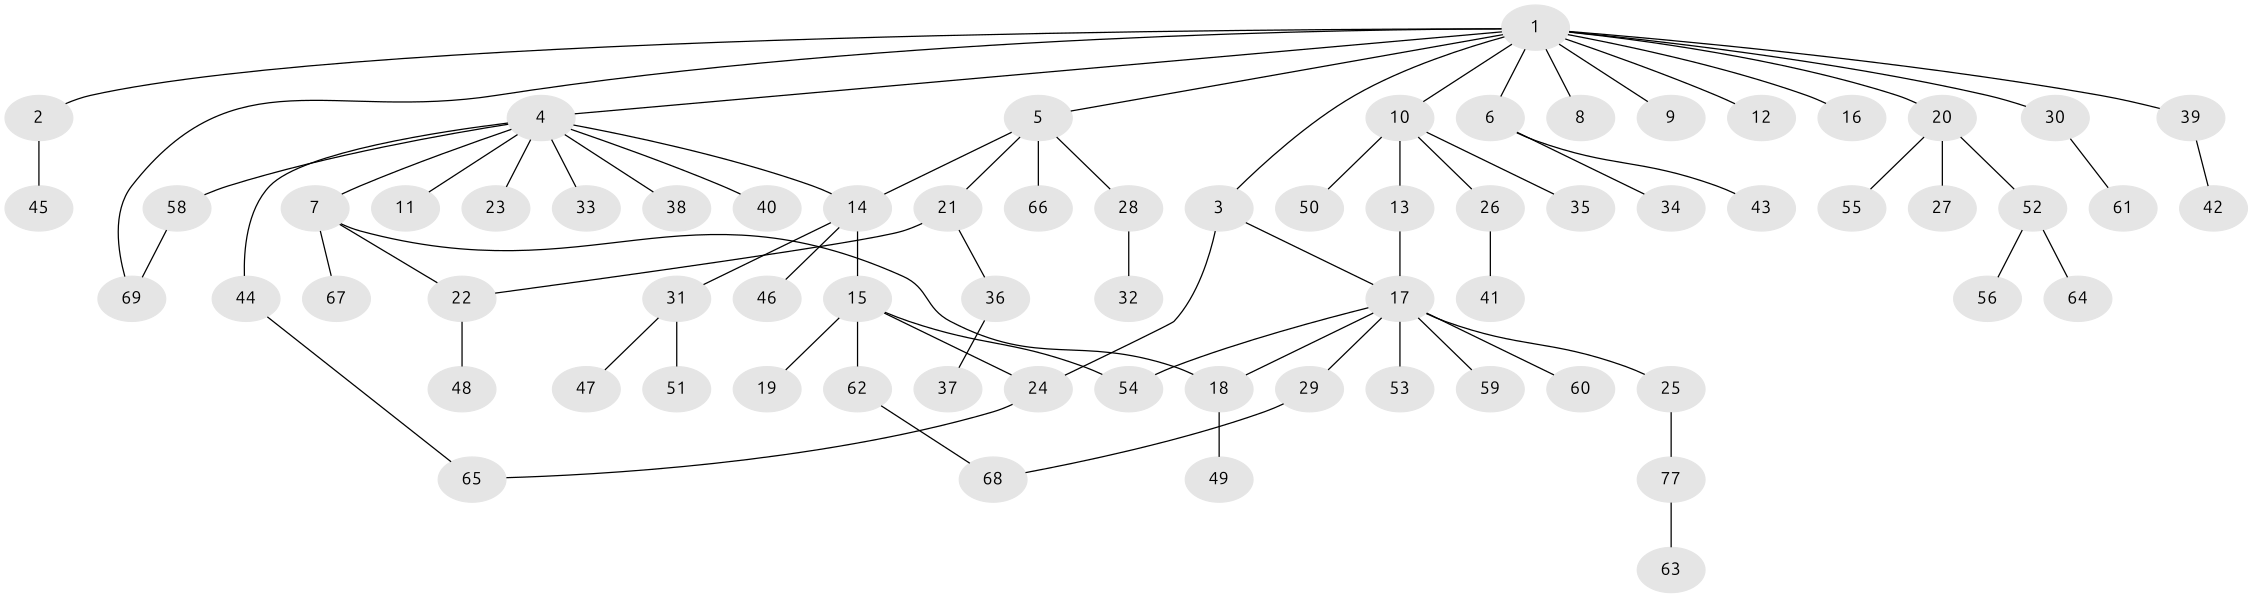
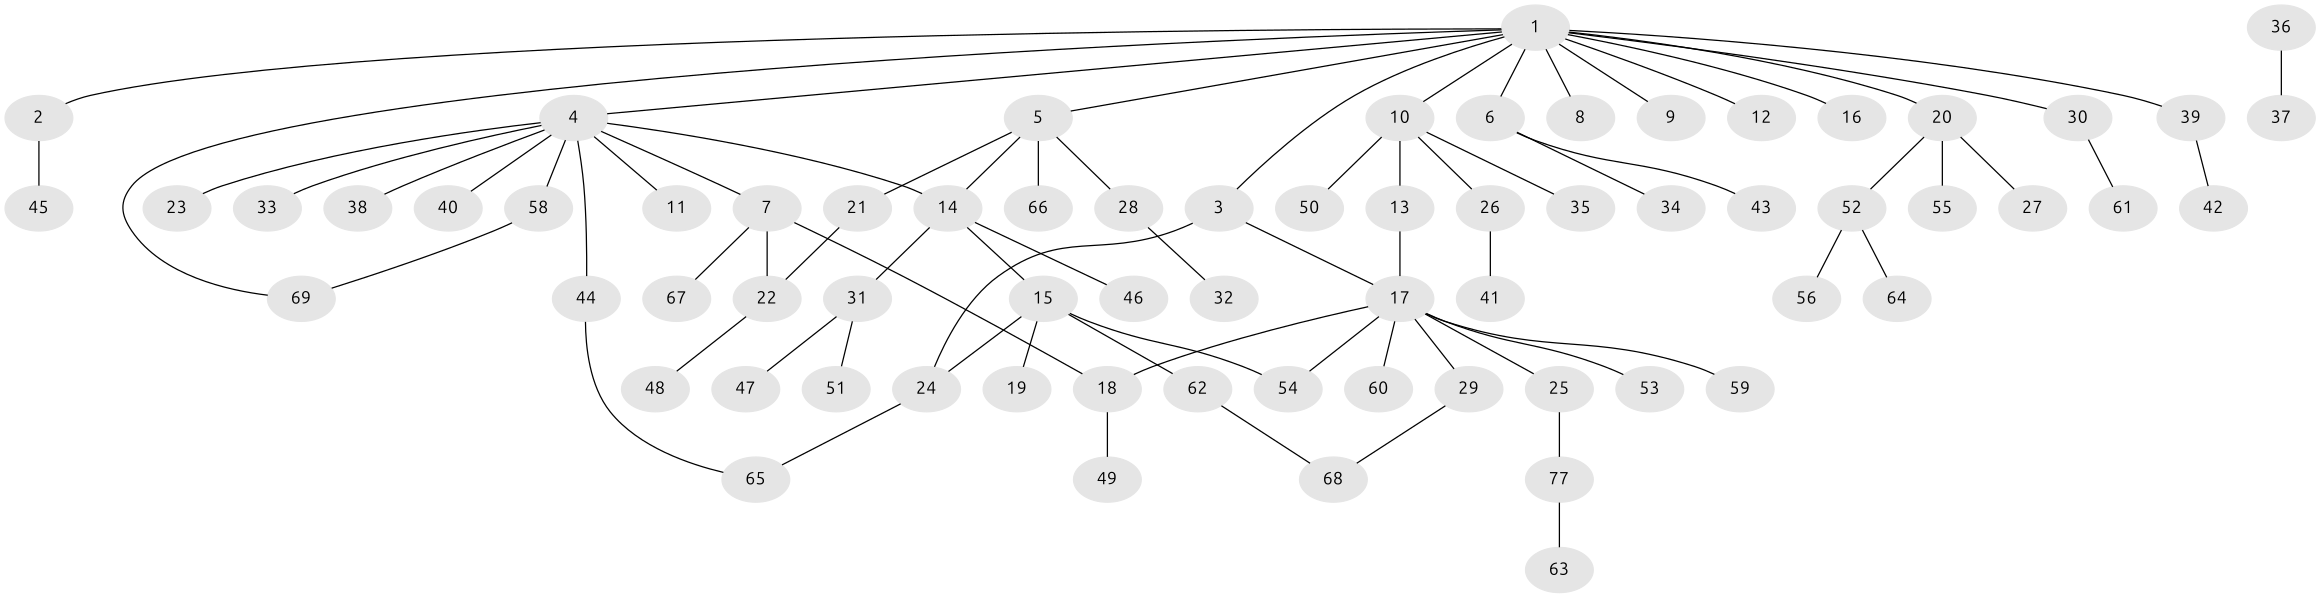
edge "21" -- "36": removed
